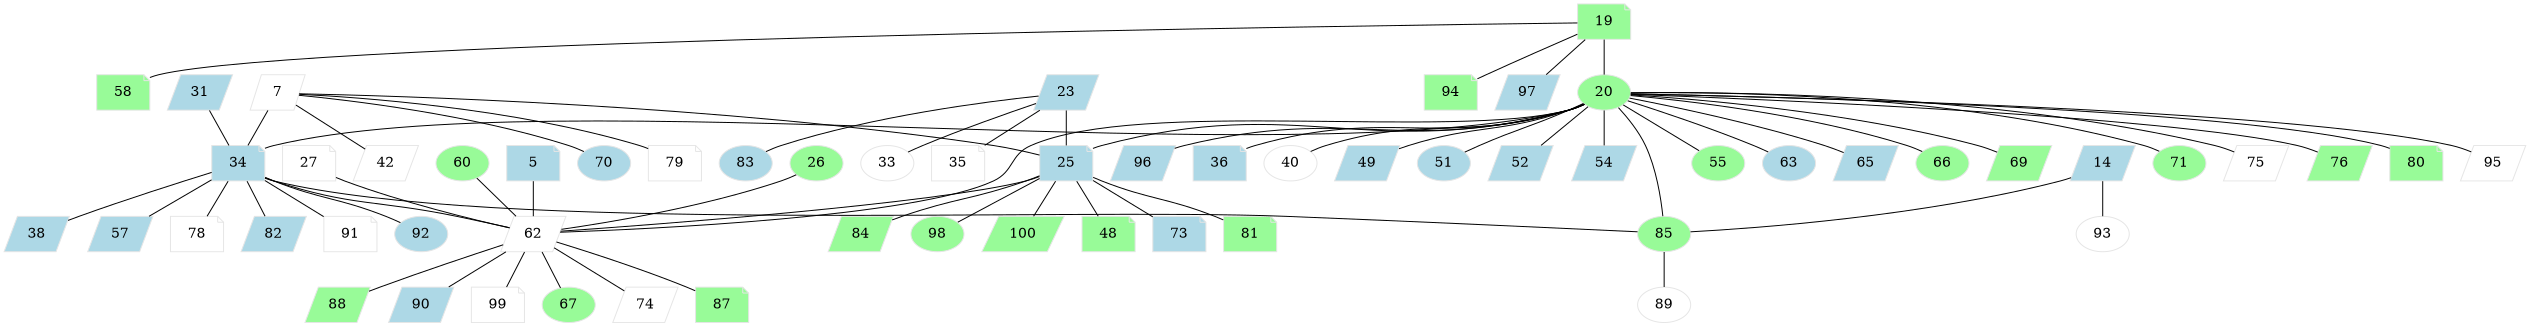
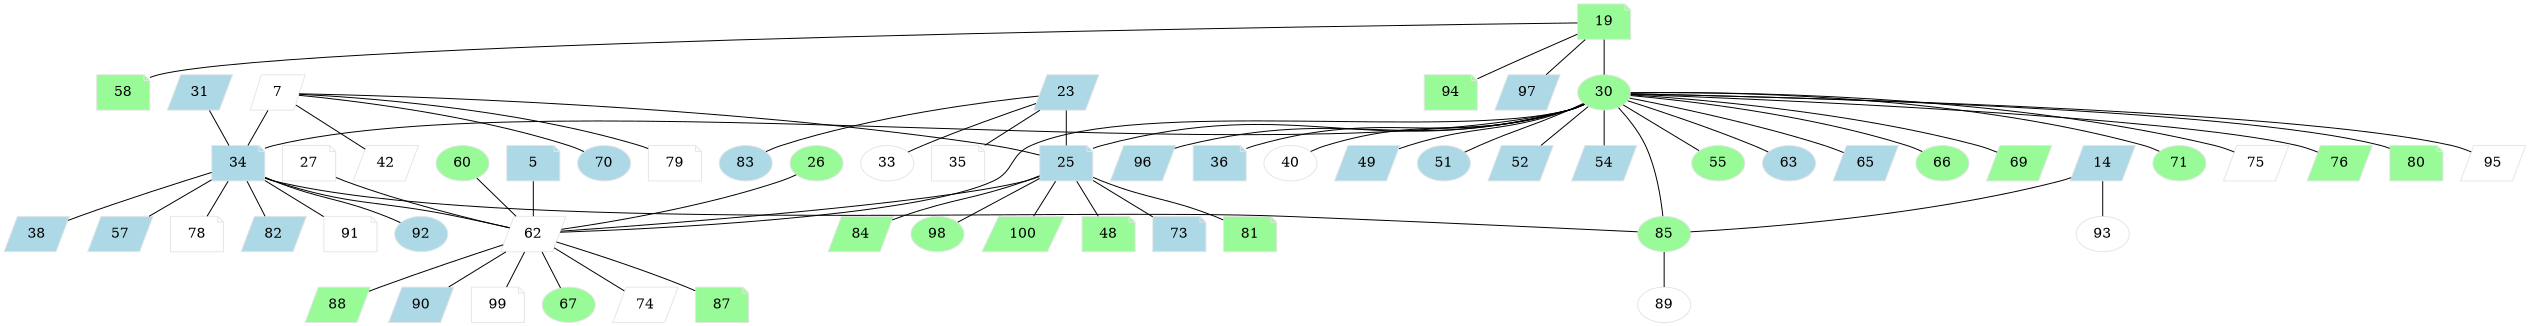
node "20": label "20" -> "30"
